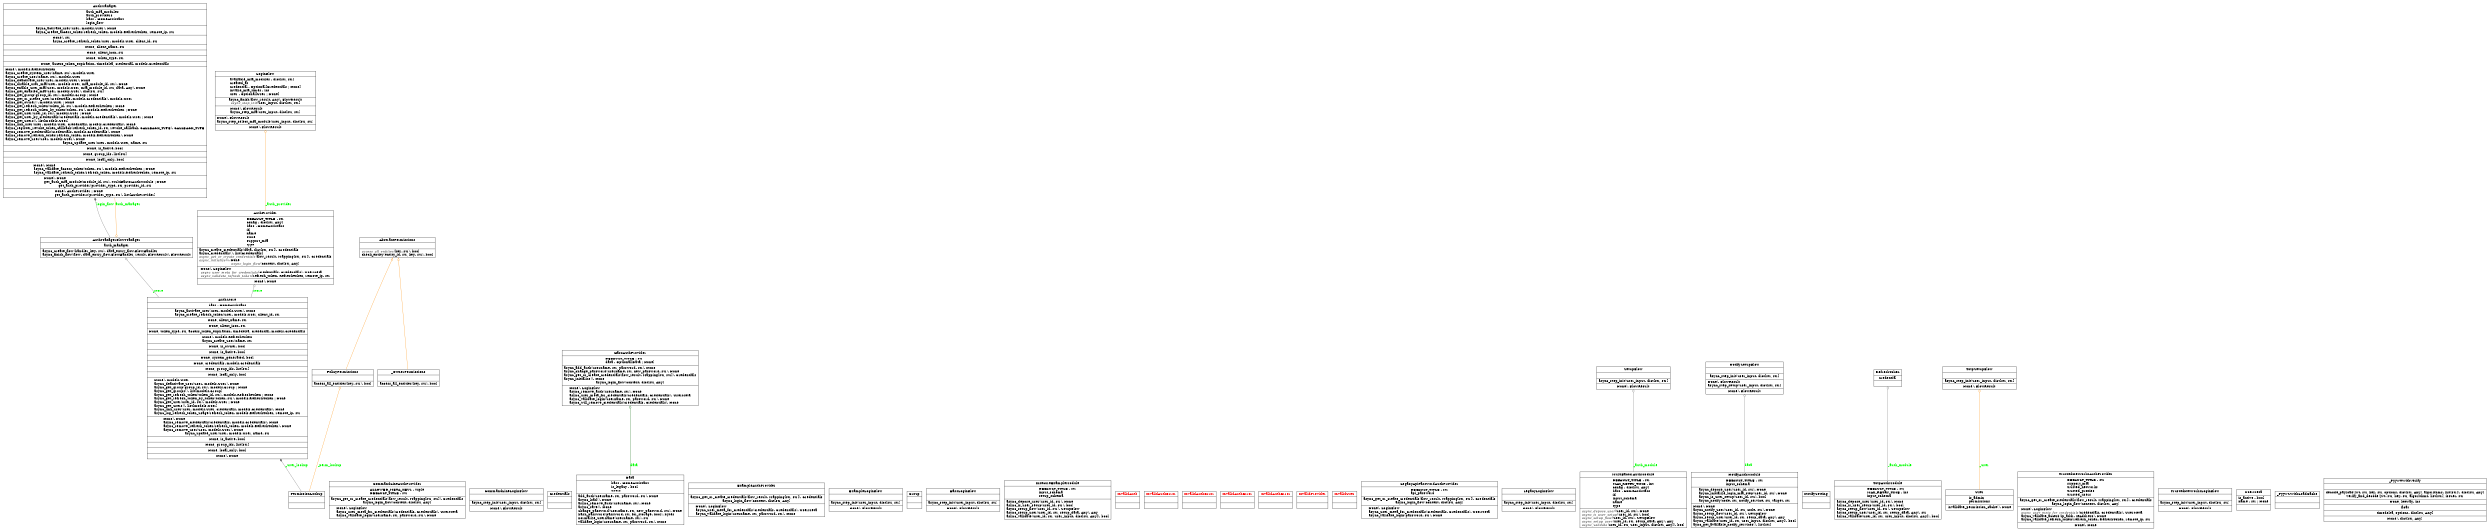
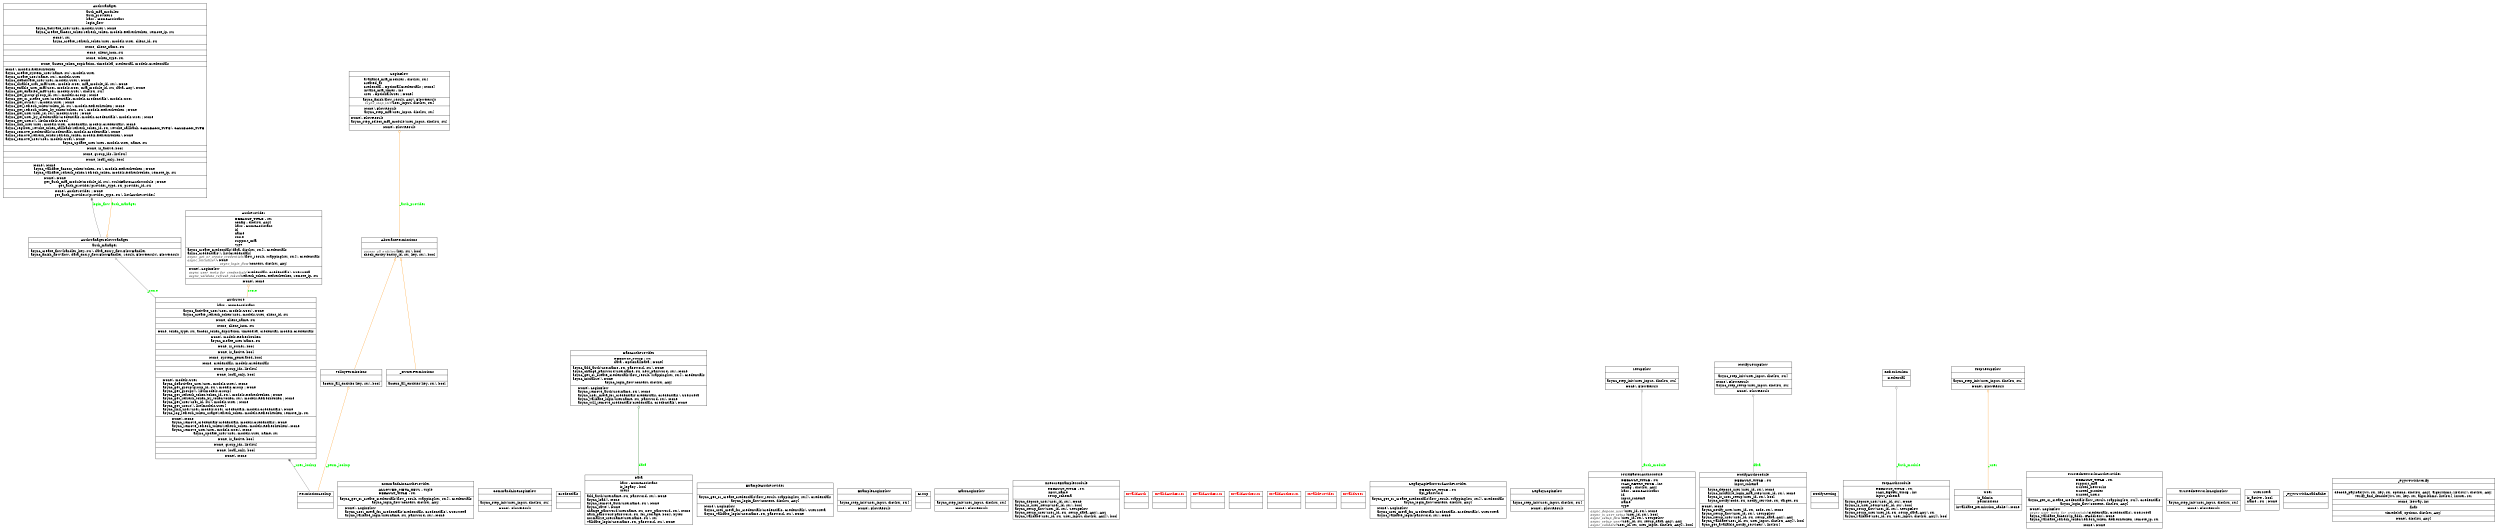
edge "AuthProvider" -> "LoginFlow": now "AbstractPermissions" -> "LoginFlow"
edge "AuthStore" -> "AuthProvider": color gray40 -> darkorange
node "InsecureExampleModule": text "input_schema" -> "input_name"
